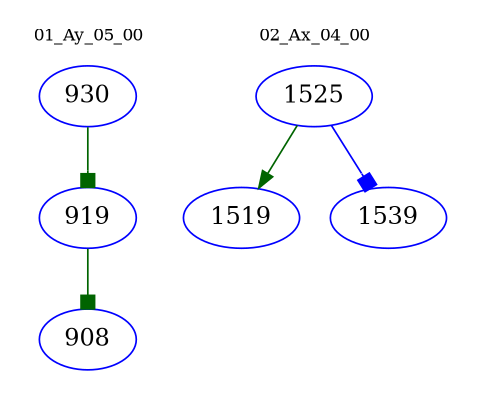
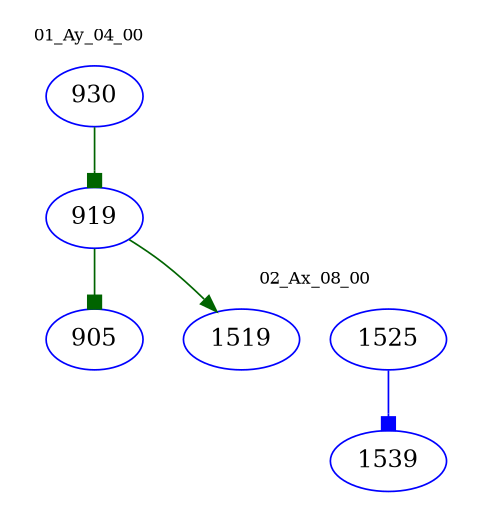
cluster "01_Ay_05_00": label "01_Ay_05_00" -> "01_Ay_04_00"
cluster "02_Ax_04_00": label "02_Ax_04_00" -> "02_Ax_08_00"
edge "1525" -> "1519": now "919" -> "1519"
node "908": label "908" -> "905"
